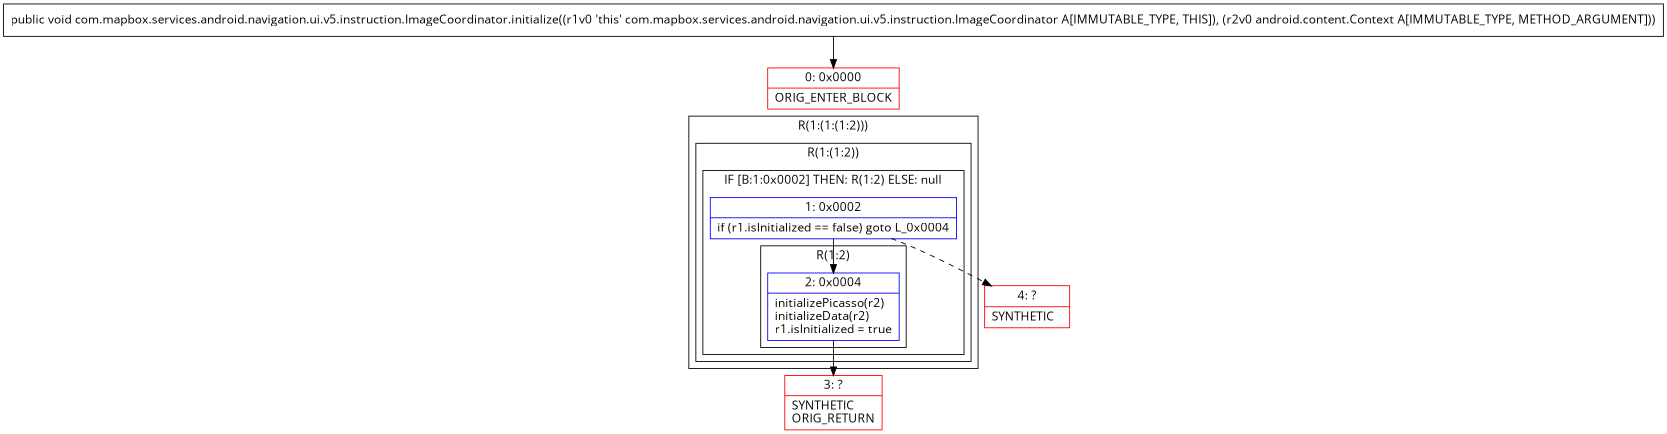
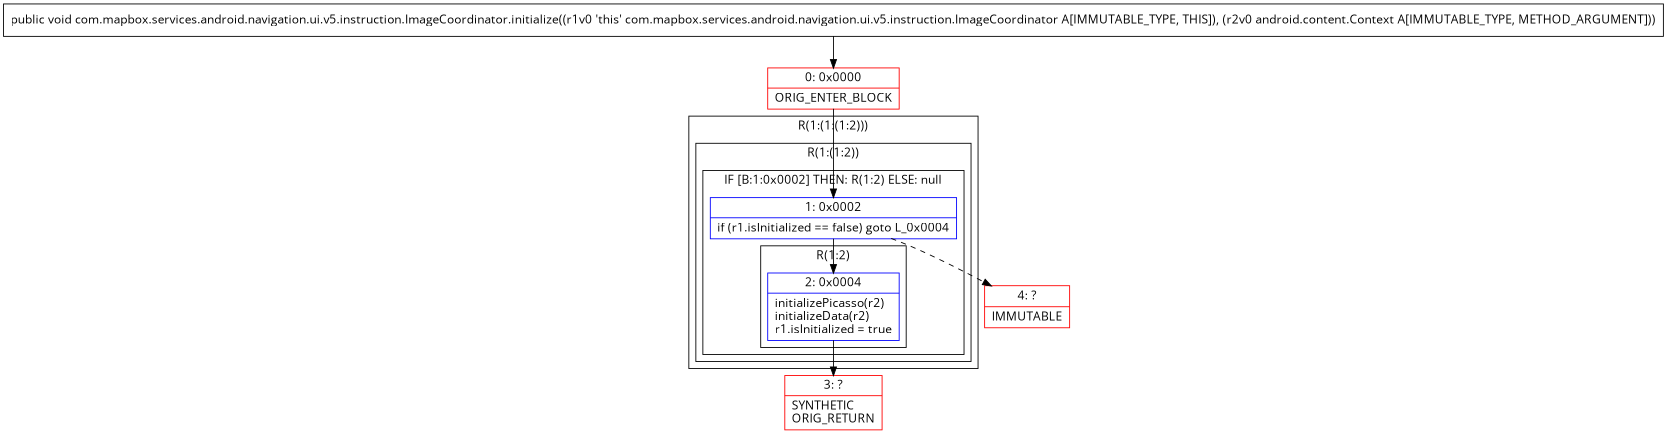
edge "0: 0x0000" -> "1: 0x0002": added
node "4: ?": text "SYNTHETIC" -> "IMMUTABLE"
